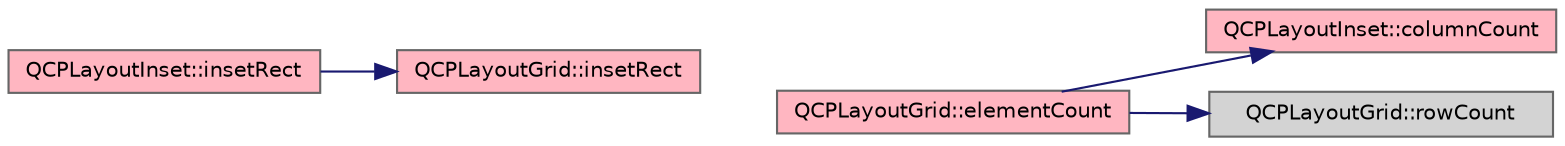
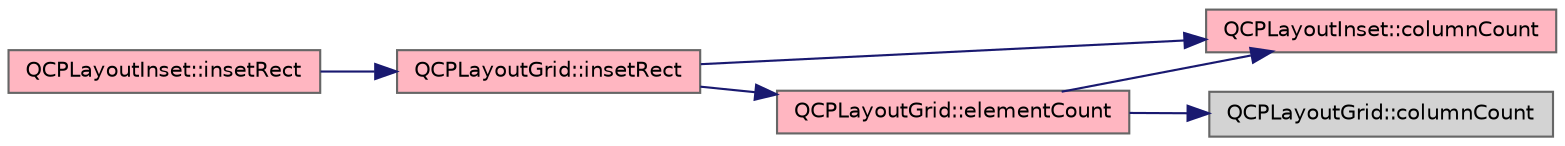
edge "QCPLayoutGrid::insetRect" -> "QCPLayoutInset::columnCount": added
edge "QCPLayoutGrid::insetRect" -> "QCPLayoutGrid::elementCount": added
node "QCPLayoutGrid::rowCount": label "QCPLayoutGrid::rowCount" -> "QCPLayoutGrid::columnCount"
